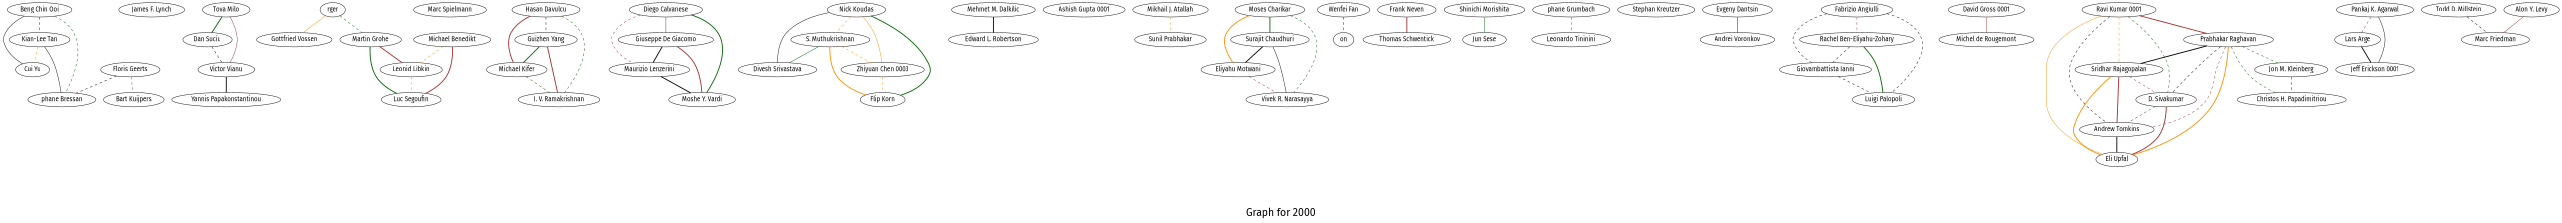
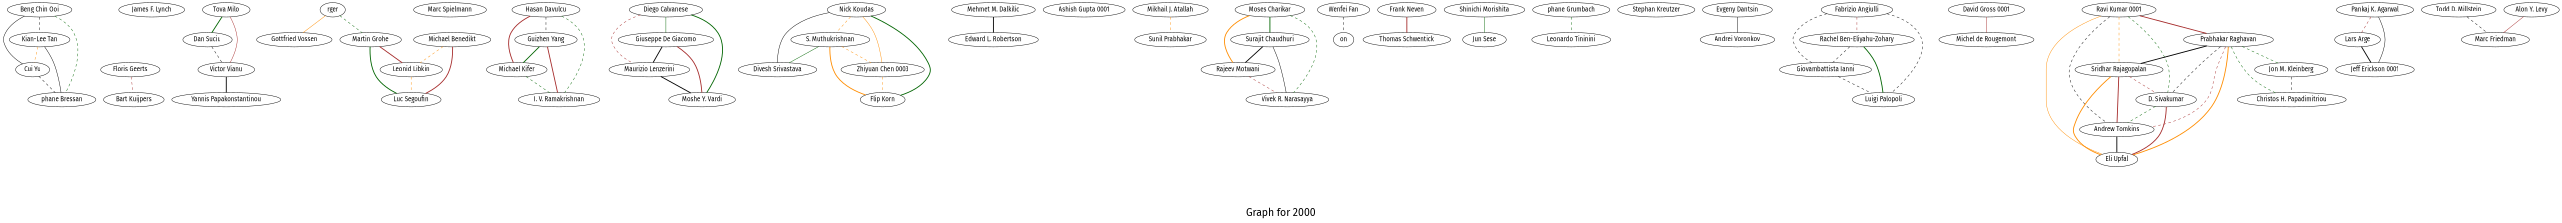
node "Eliyahu Motwani": label "Eliyahu Motwani" -> "Rajeev Motwani"
edge "Floris Geerts" -- "phane Bressan": now "Cui Yu" -- "phane Bressan"
